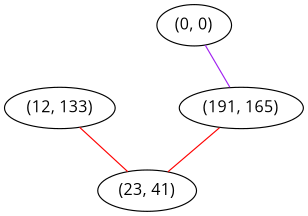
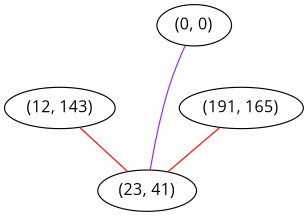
edge "(0, 0)" -- "(191, 165)": now "(0, 0)" -- "(23, 41)"
node "(12, 133)": label "(12, 133)" -> "(12, 143)"
